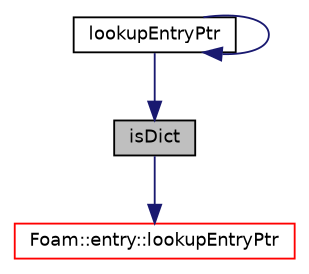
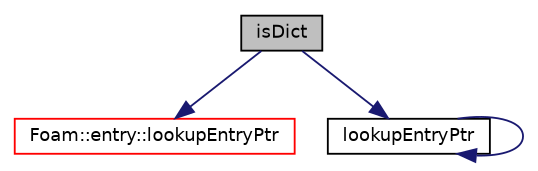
edge "lookupEntryPtr" -> "isDict": reversed
